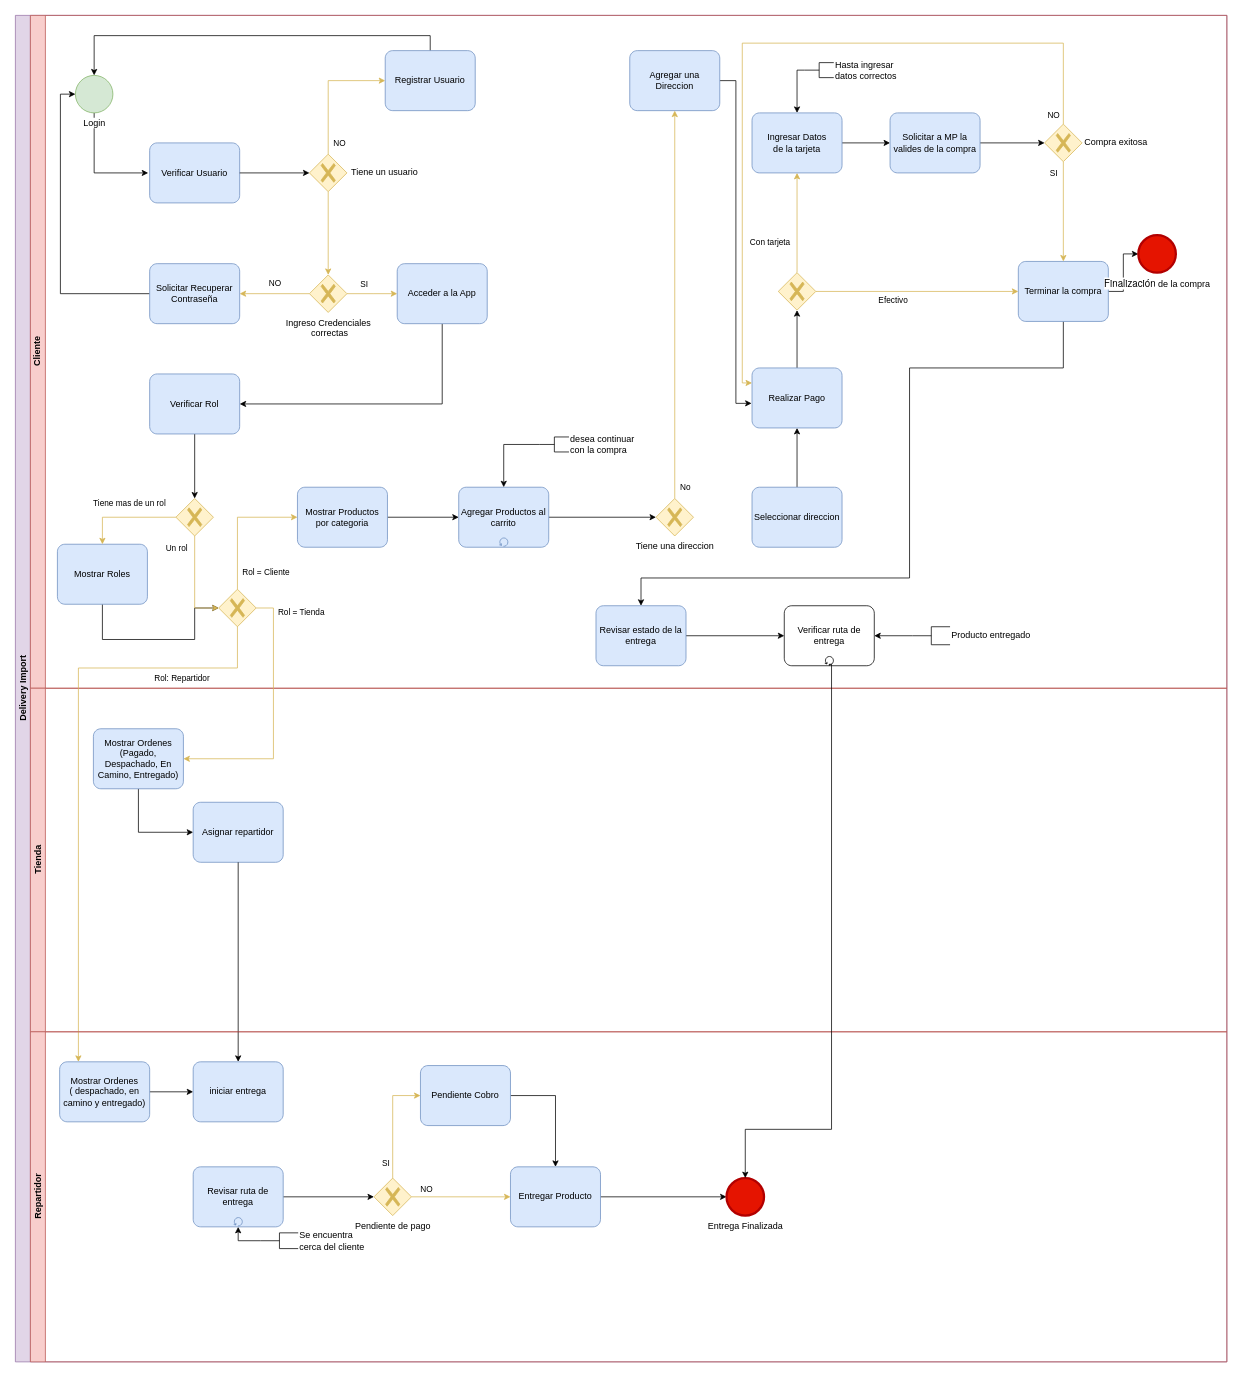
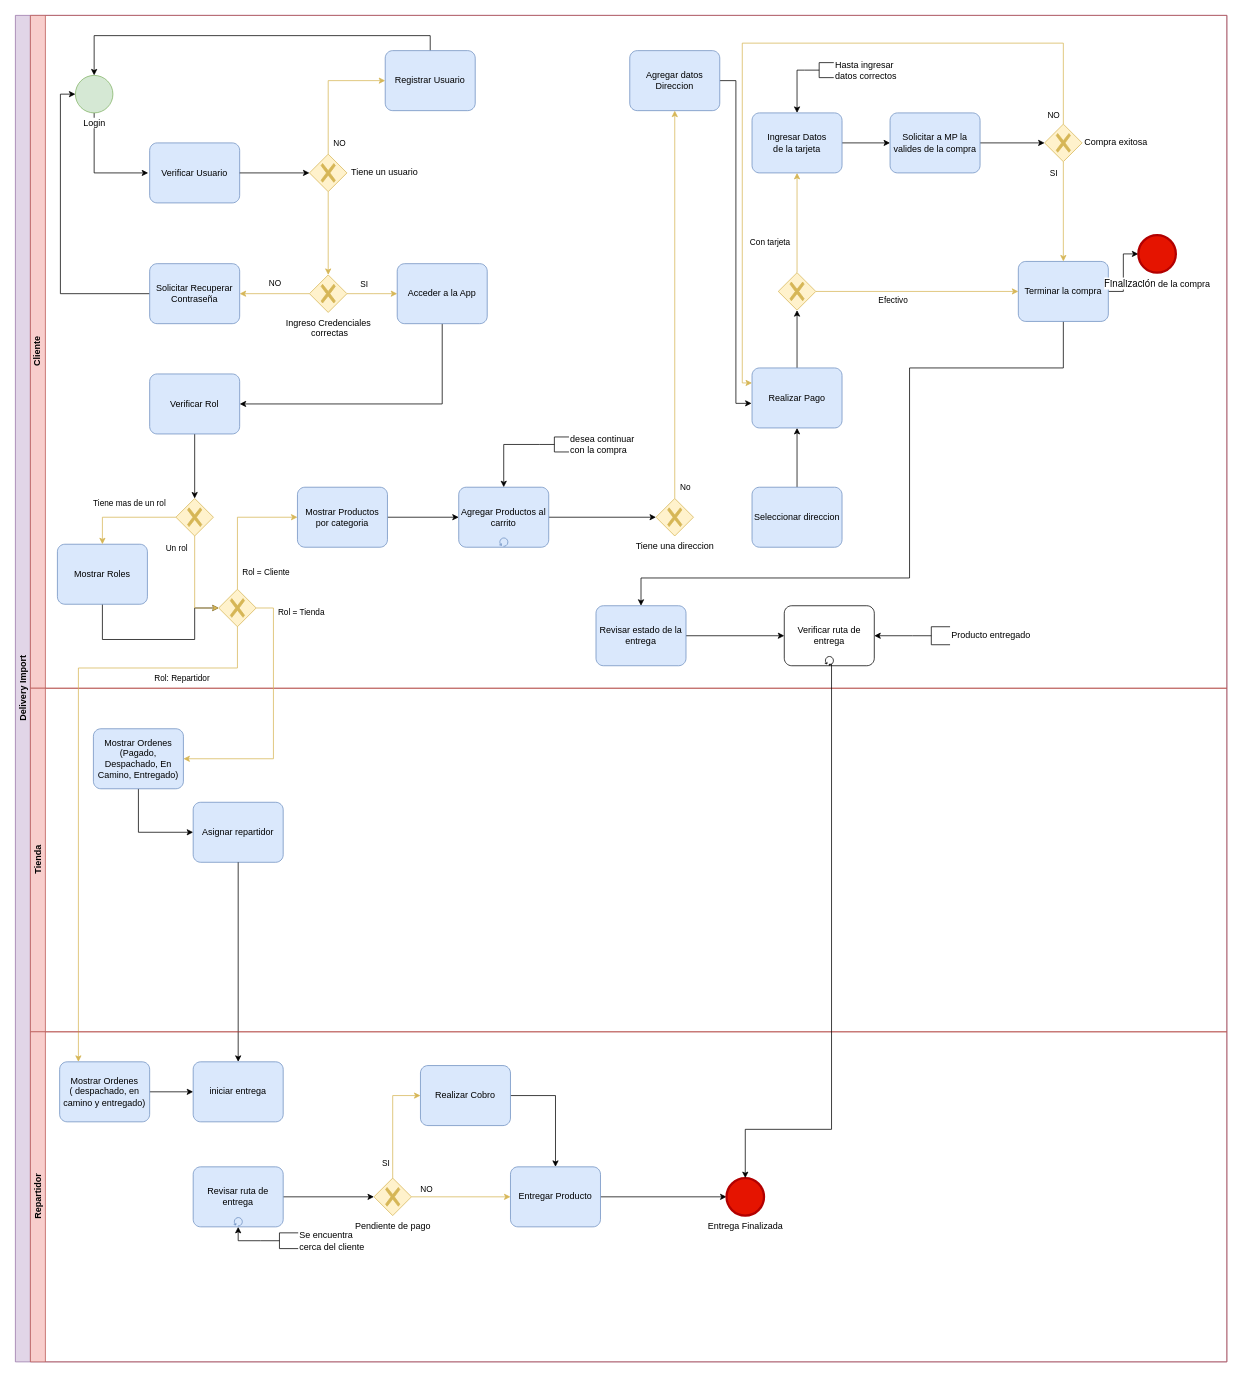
node "Agregar una Direccion": label "Agregar una Direccion" -> "Agregar datos Direccion"
node "Pendiente Cobro": label "Pendiente Cobro" -> "Realizar Cobro"
